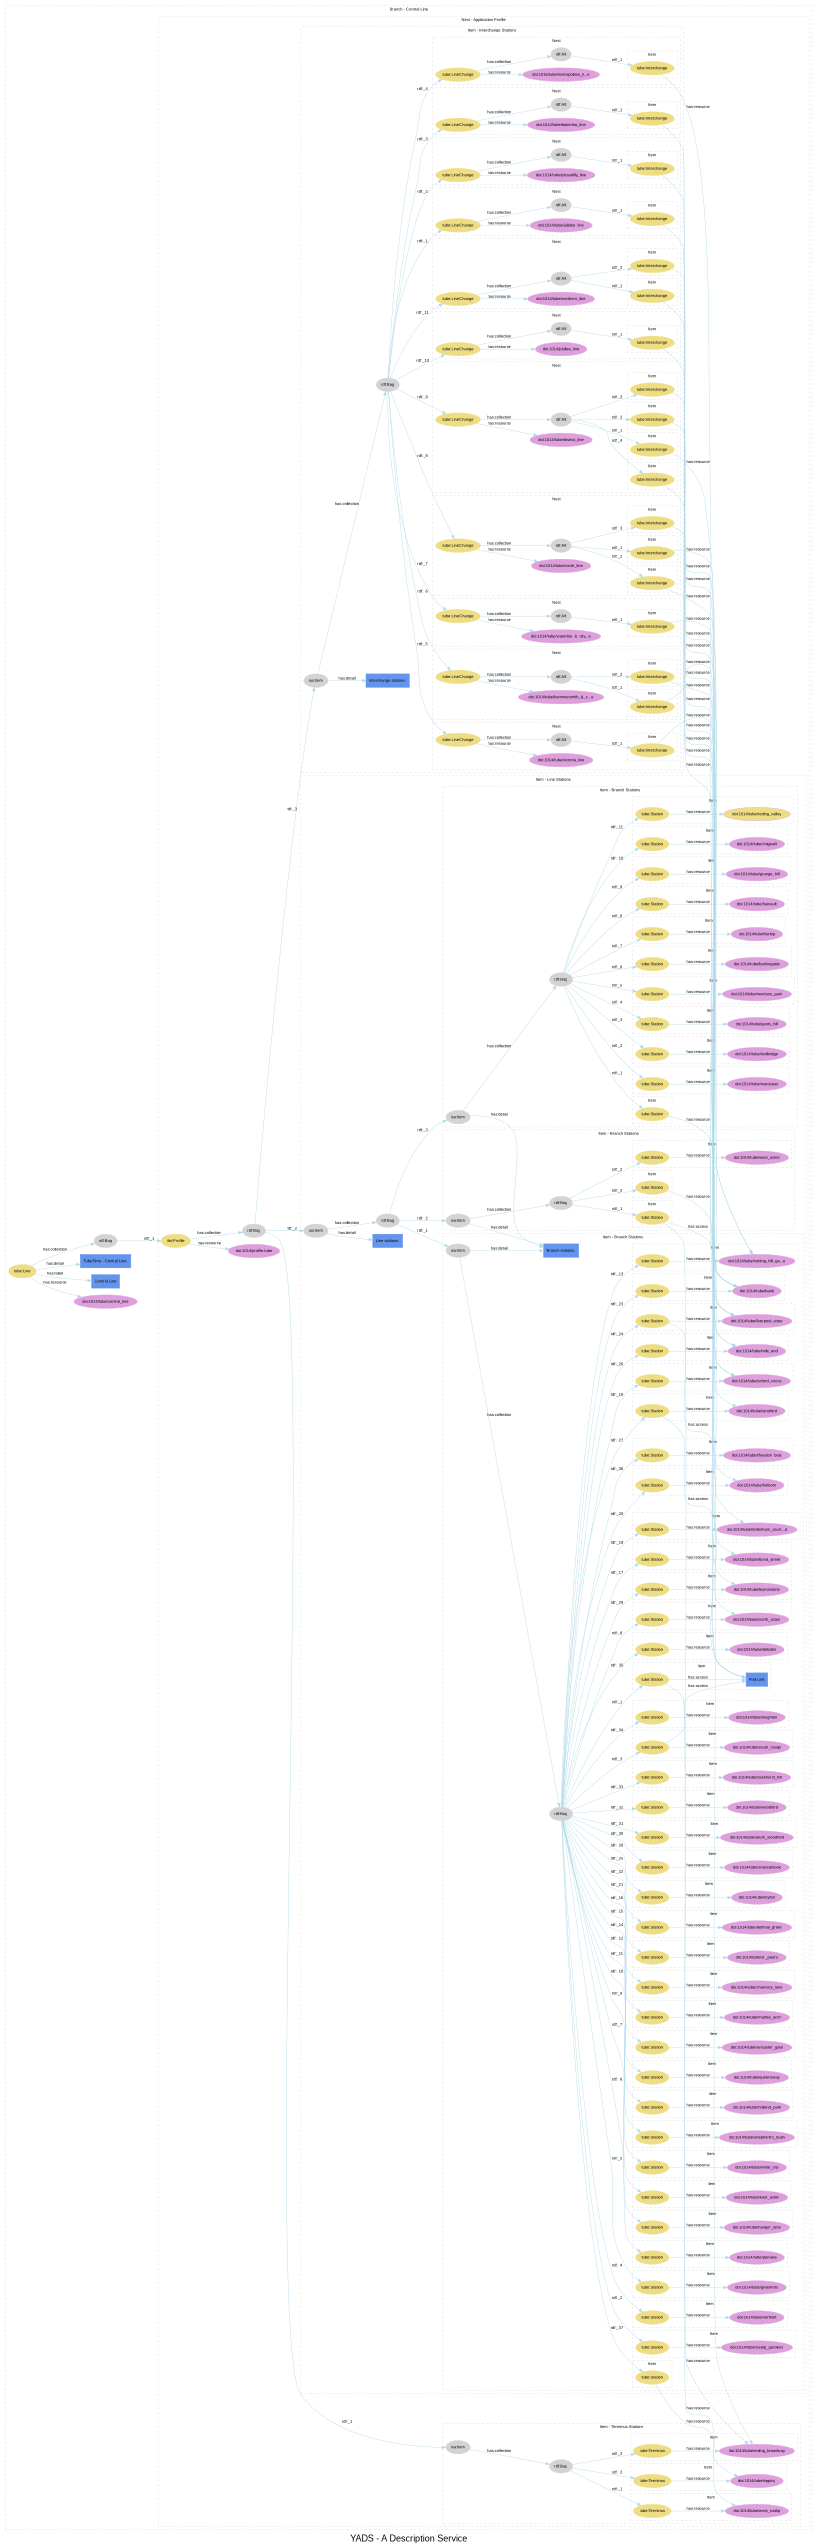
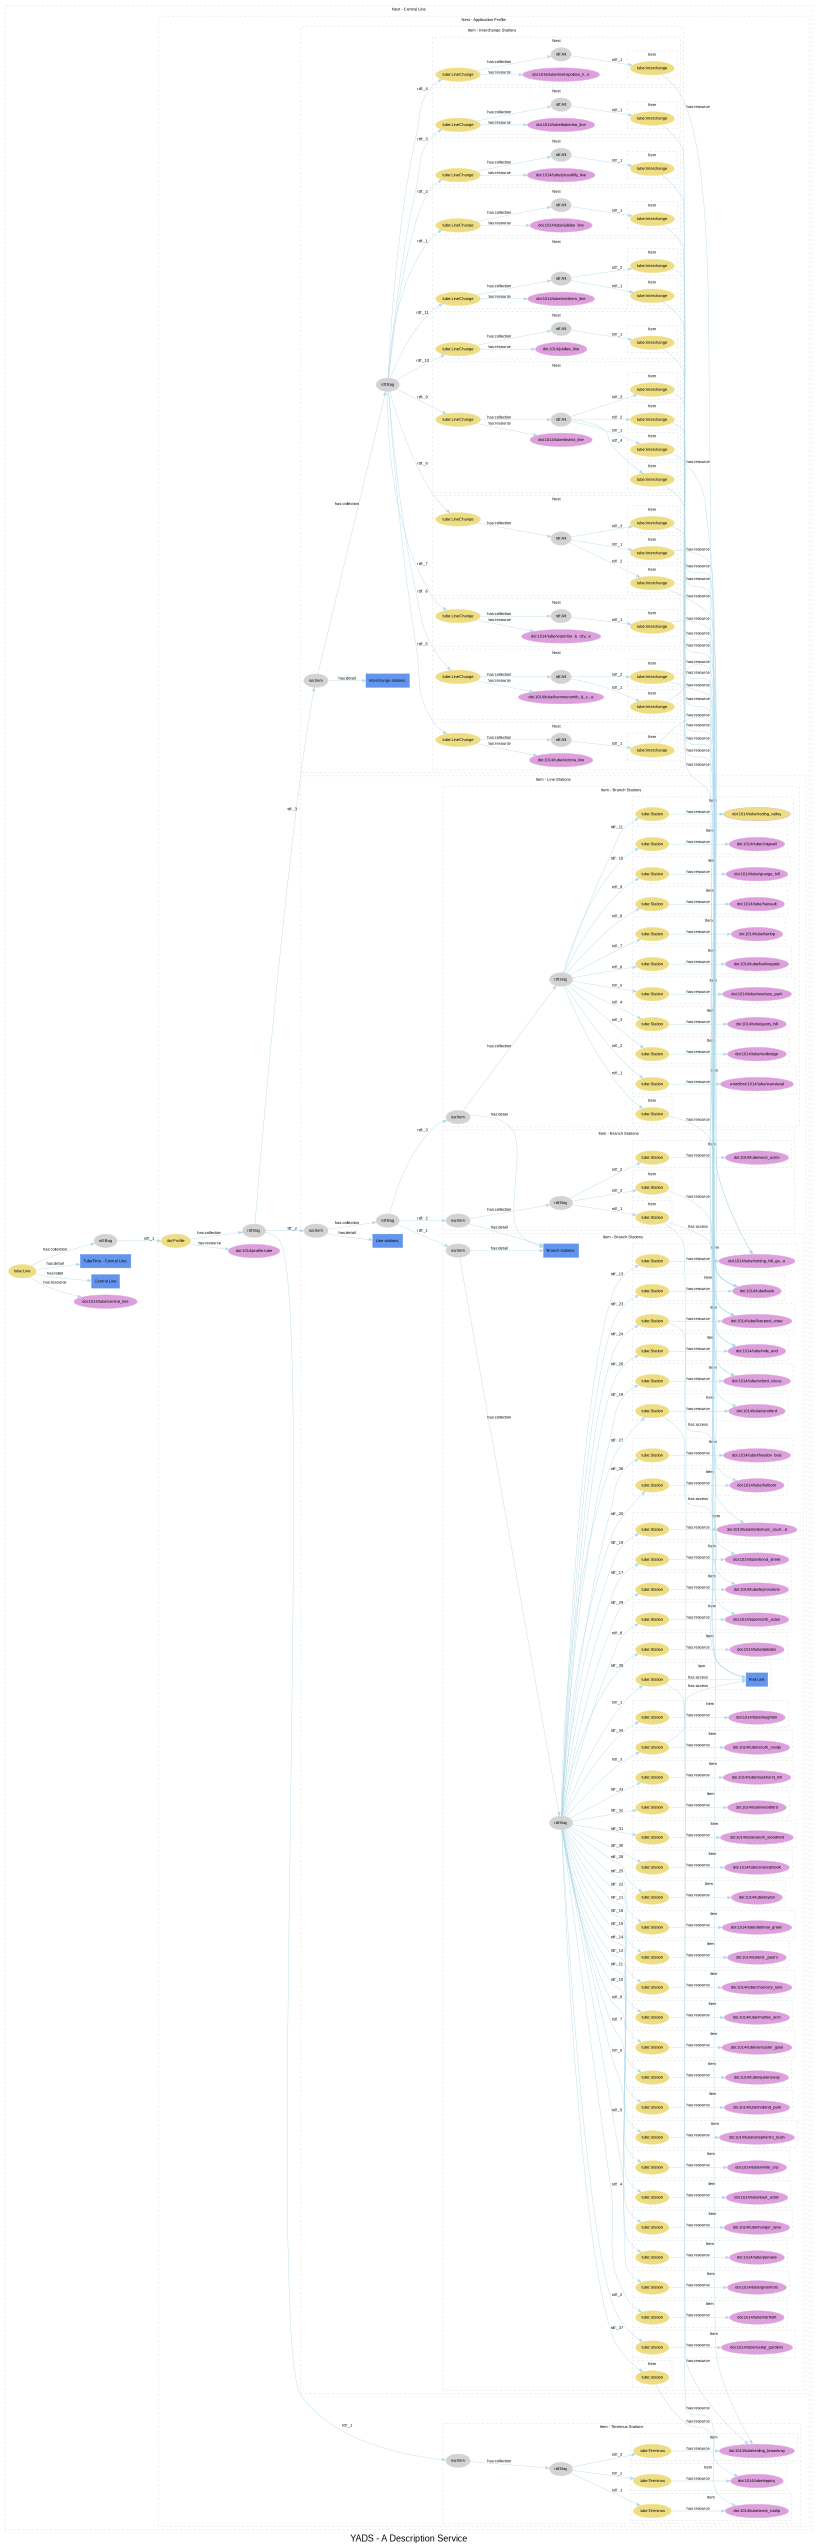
cluster "Branch - Central Line": label "Branch - Central Line" -> "Nest - Central Line"
node "doi:1014/tube/circle_line": removed
node "doi:1014/tube/wanstead": label "doi:1014/tube/wanstead" -> "woodford:1014/tube/wanstead"
